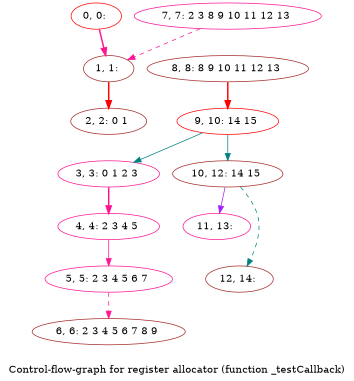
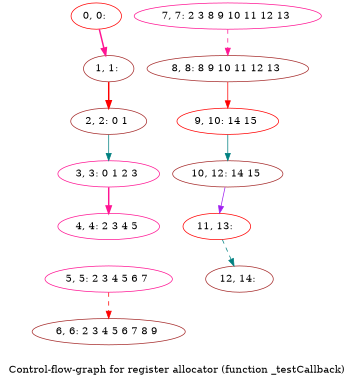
edge "7, 7: 2 3 8 9 10 11 12 13" -> "1, 1:": now "7, 7: 2 3 8 9 10 11 12 13" -> "8, 8: 8 9 10 11 12 13"
edge "8, 8: 8 9 10 11 12 13" -> "9, 10: 14 15": style bold -> solid
edge "9, 10: 14 15" -> "3, 3: 0 1 2 3": now "2, 2: 0 1" -> "3, 3: 0 1 2 3"
edge "10, 12: 14 15" -> "12, 14:": now "11, 13:" -> "12, 14:"
node "11, 13:": color deeppink -> red
edge "4, 4: 2 3 4 5" -> "5, 5: 2 3 4 5 6 7": removed
edge "5, 5: 2 3 4 5 6 7" -> "6, 6: 2 3 4 5 6 7 8 9": color deeppink -> red
